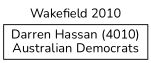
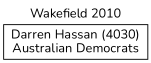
node "Darren Hassan (4010) Australian Democrats": label "Darren Hassan (4010) Australian Democrats" -> "Darren Hassan (4030) Australian Democrats"
